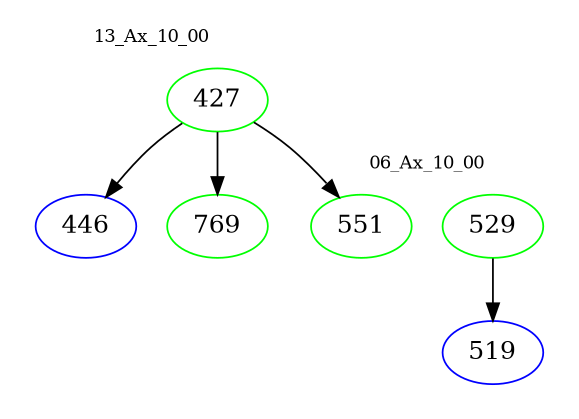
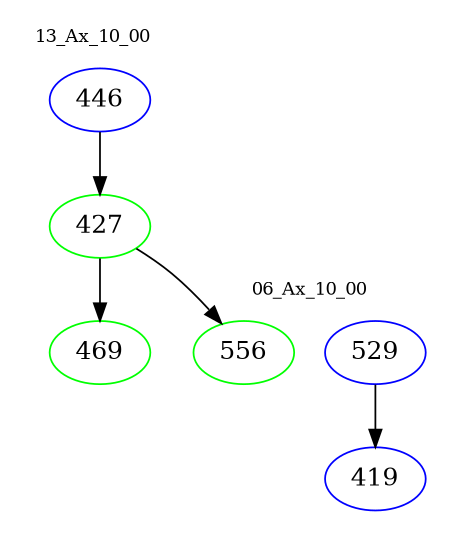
edge "427" -> "446": reversed
node "769": label "769" -> "469"
node "551": label "551" -> "556"
node "529": color green -> blue
node "519": label "519" -> "419"
